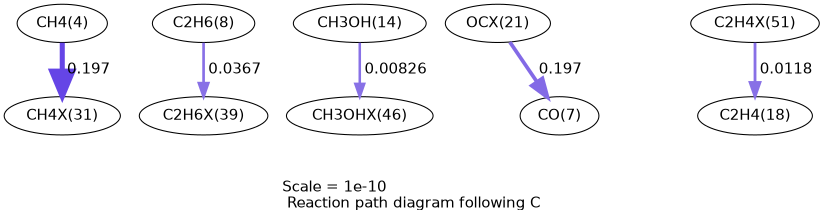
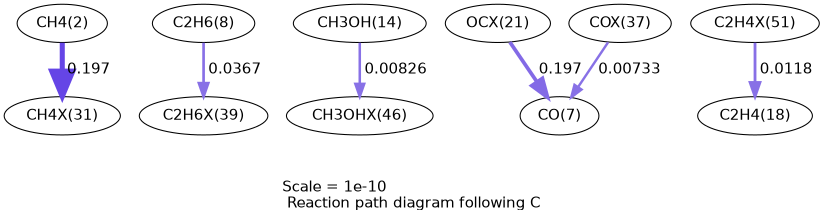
node "CH4(4)": label "CH4(4)" -> "CH4(2)"
node "COX(37)": added
